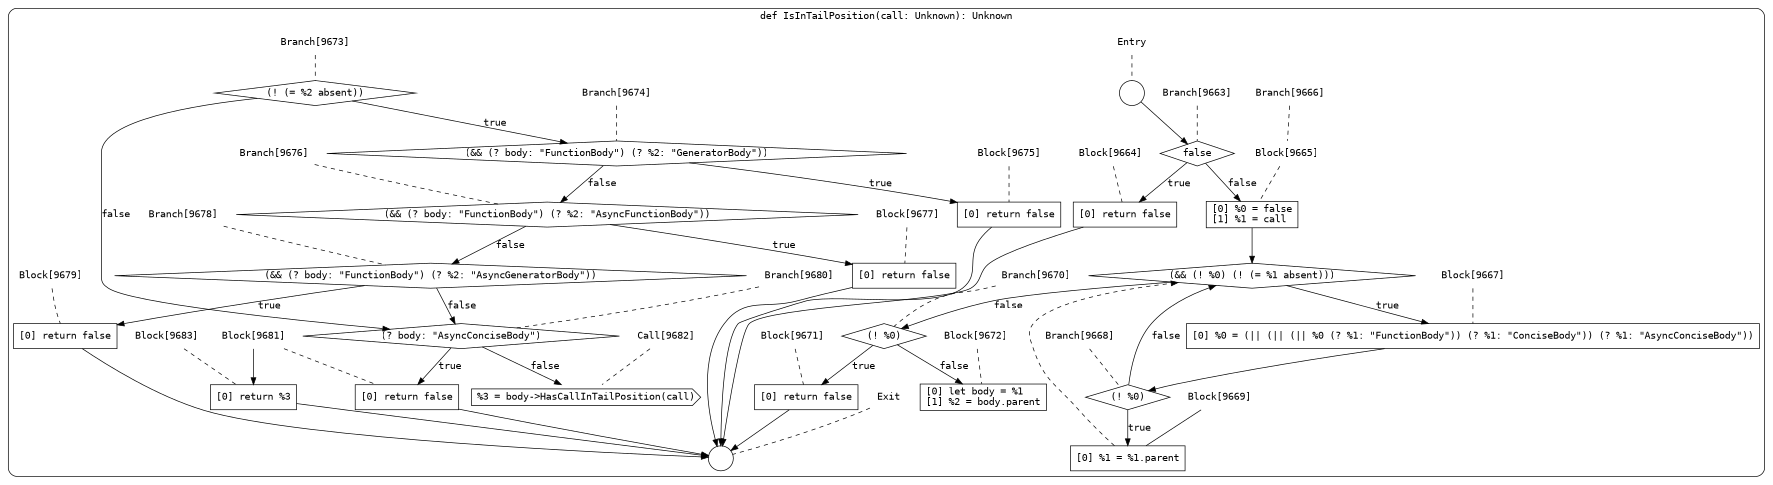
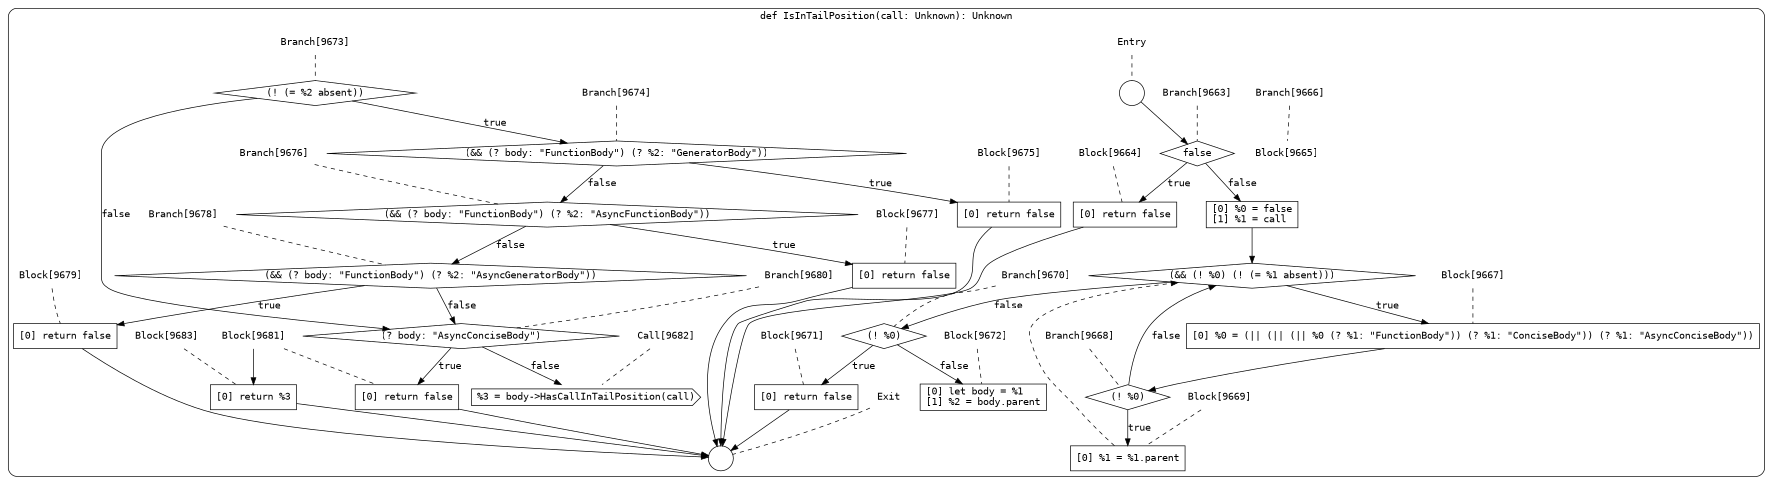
edge "Block[9665]" -- "[0] %0 = false": removed
edge "Block[9669]" -- "[0] %1 = %1.parent": style solid -> dashed
